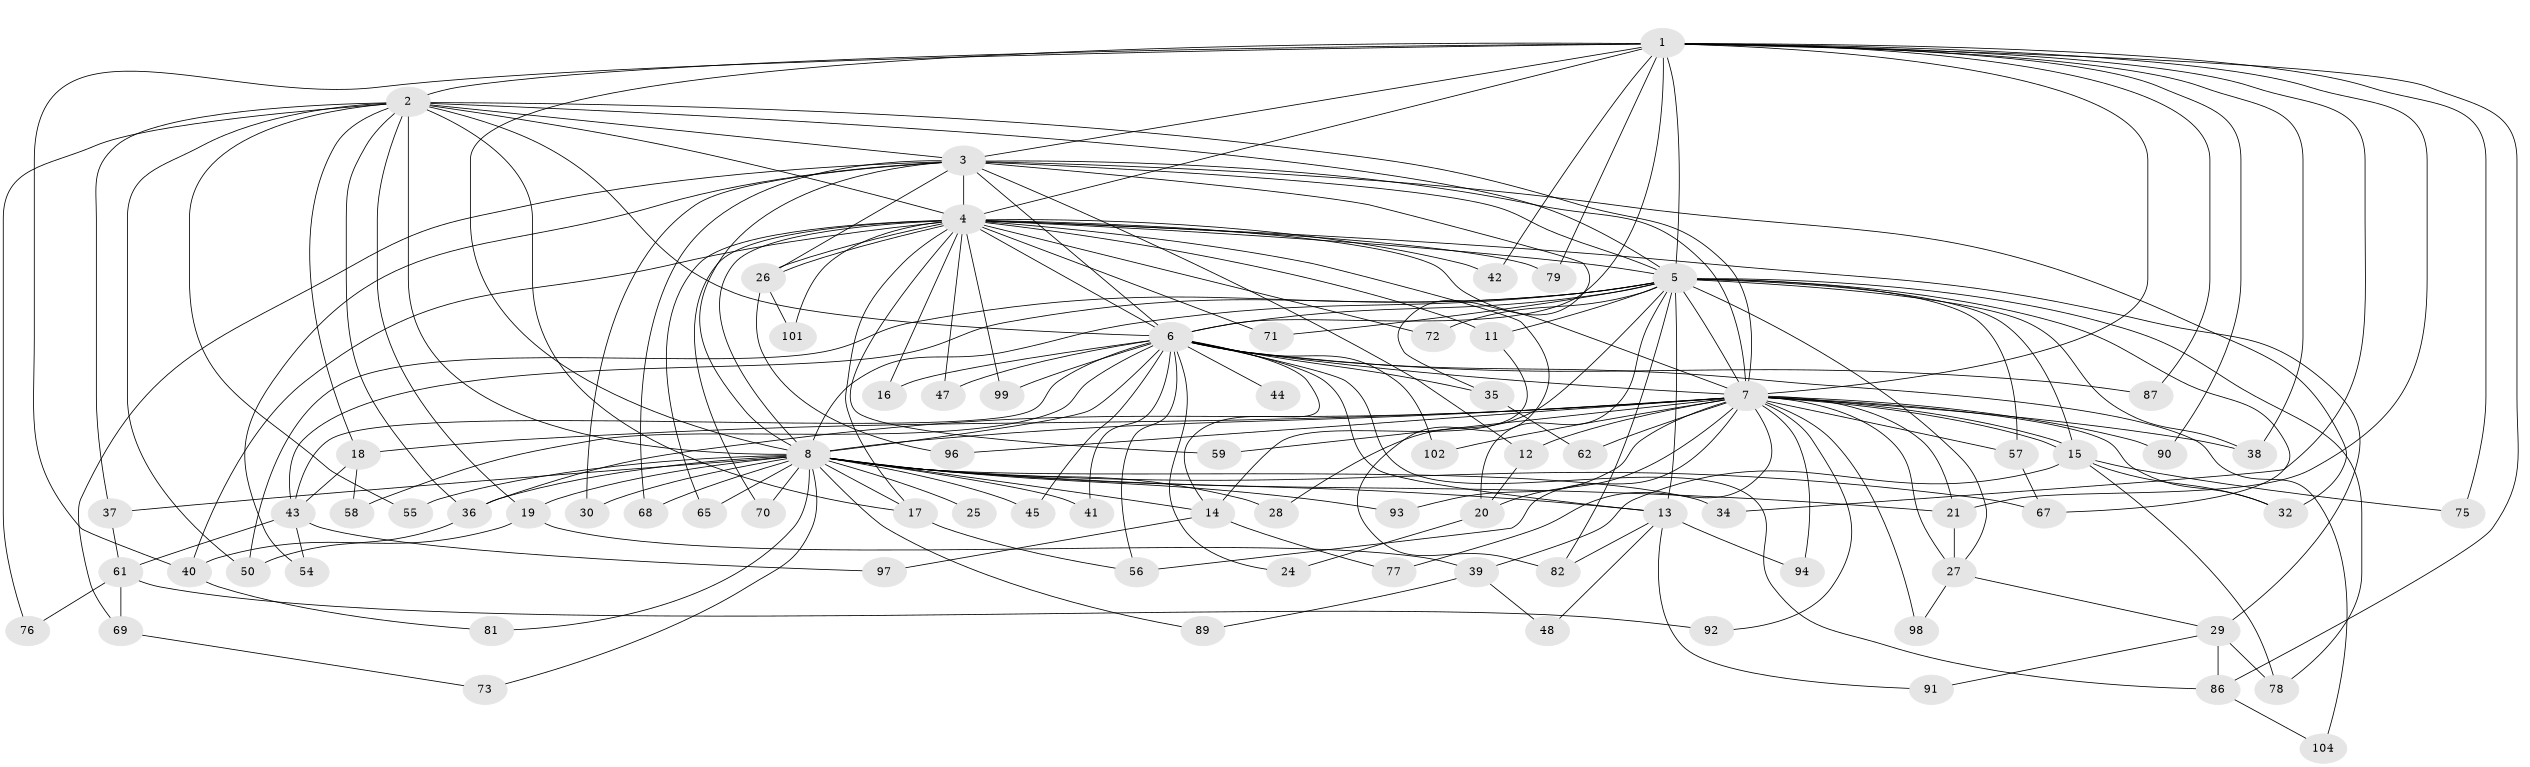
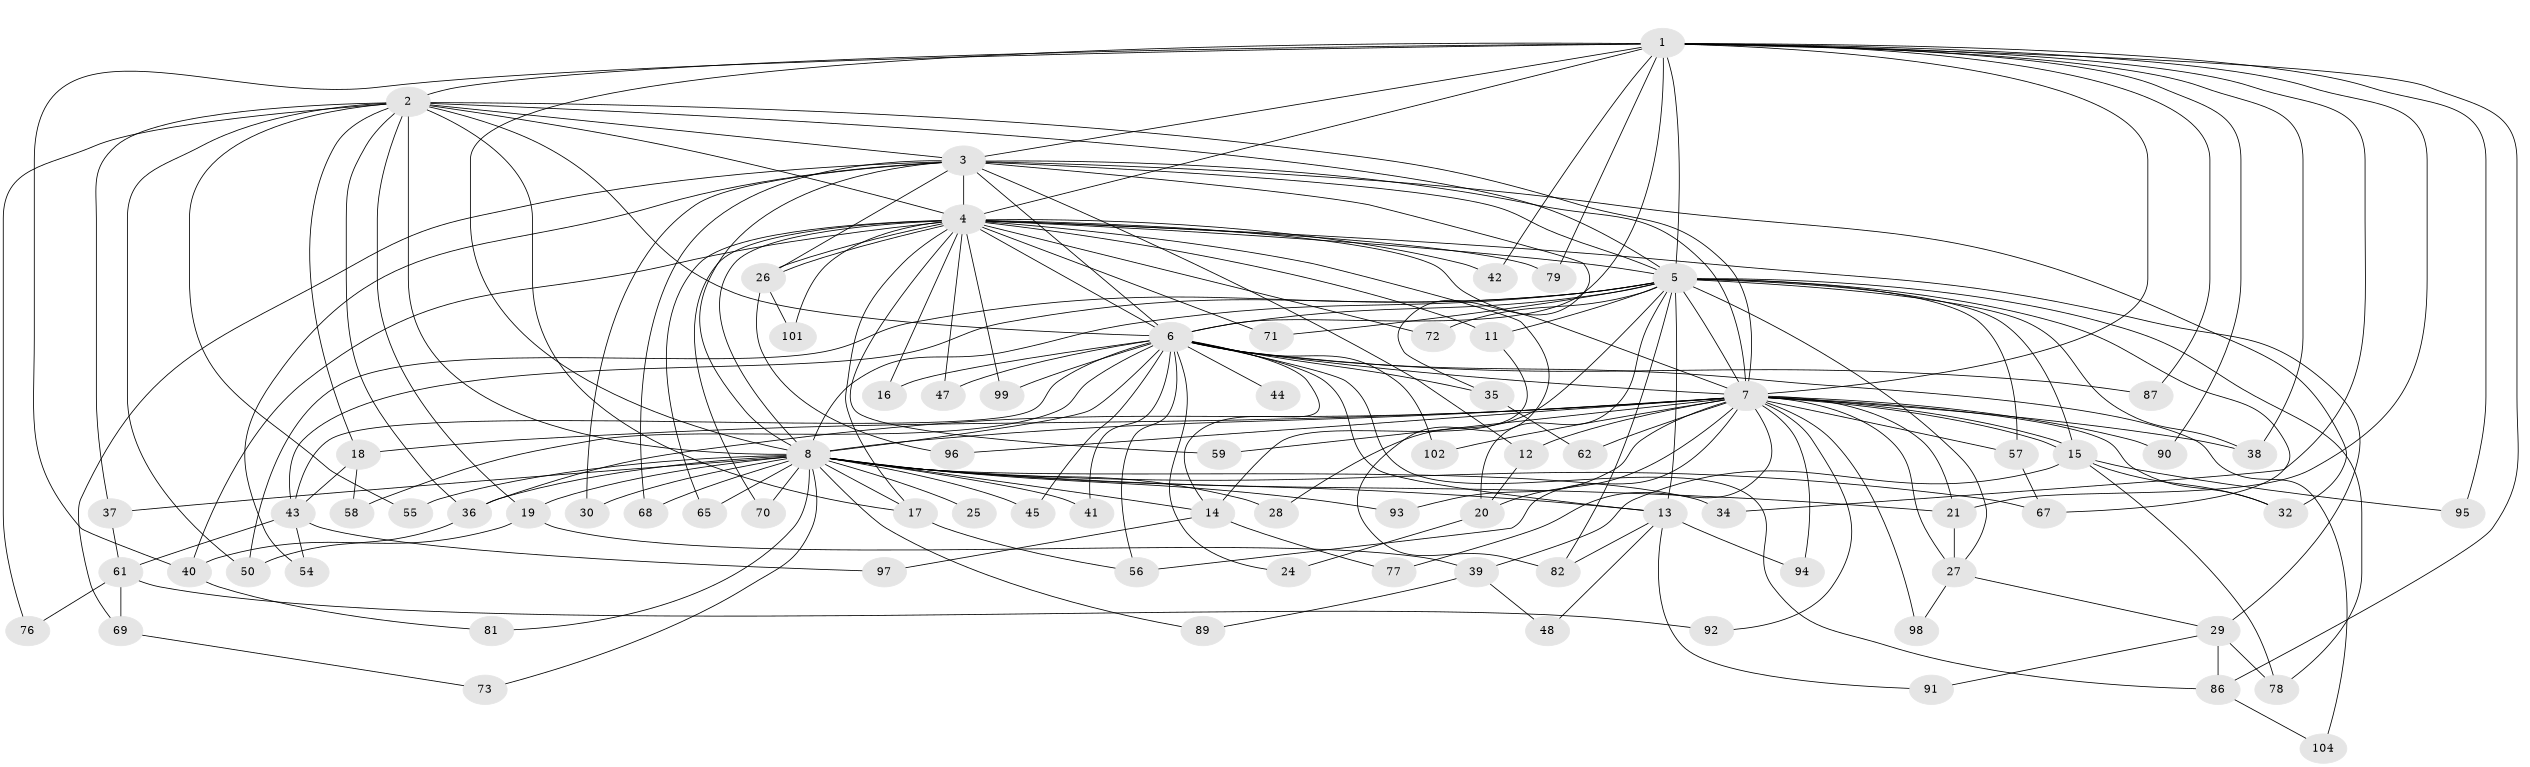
node "75": label "75" -> "95"
